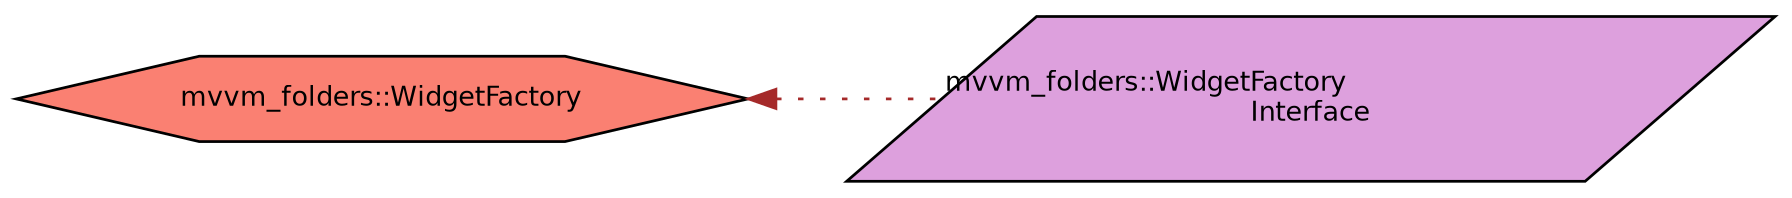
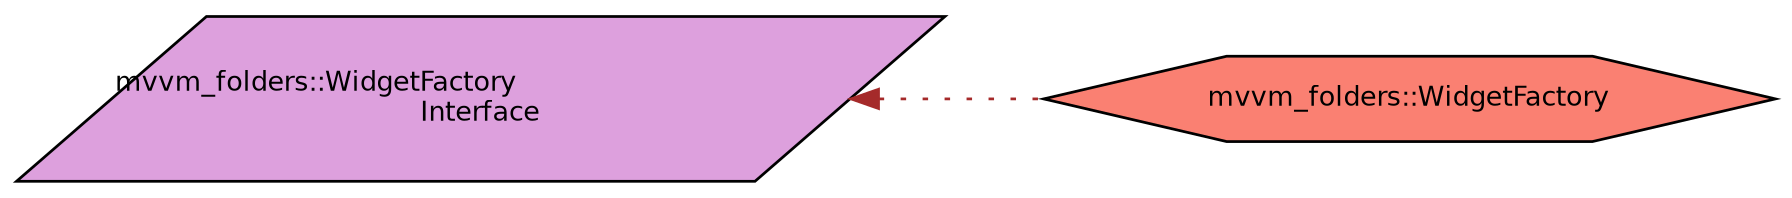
edge "mvvm_folders::WidgetFactory Interface" -> "mvvm_folders::WidgetFactory": reversed
